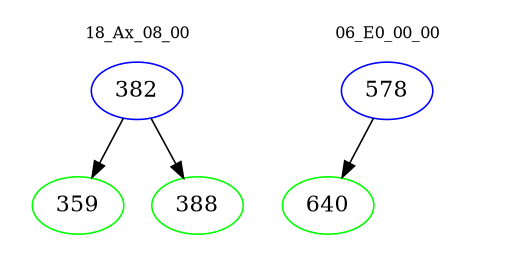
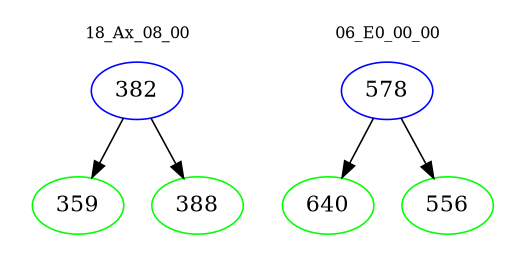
node "556": added
